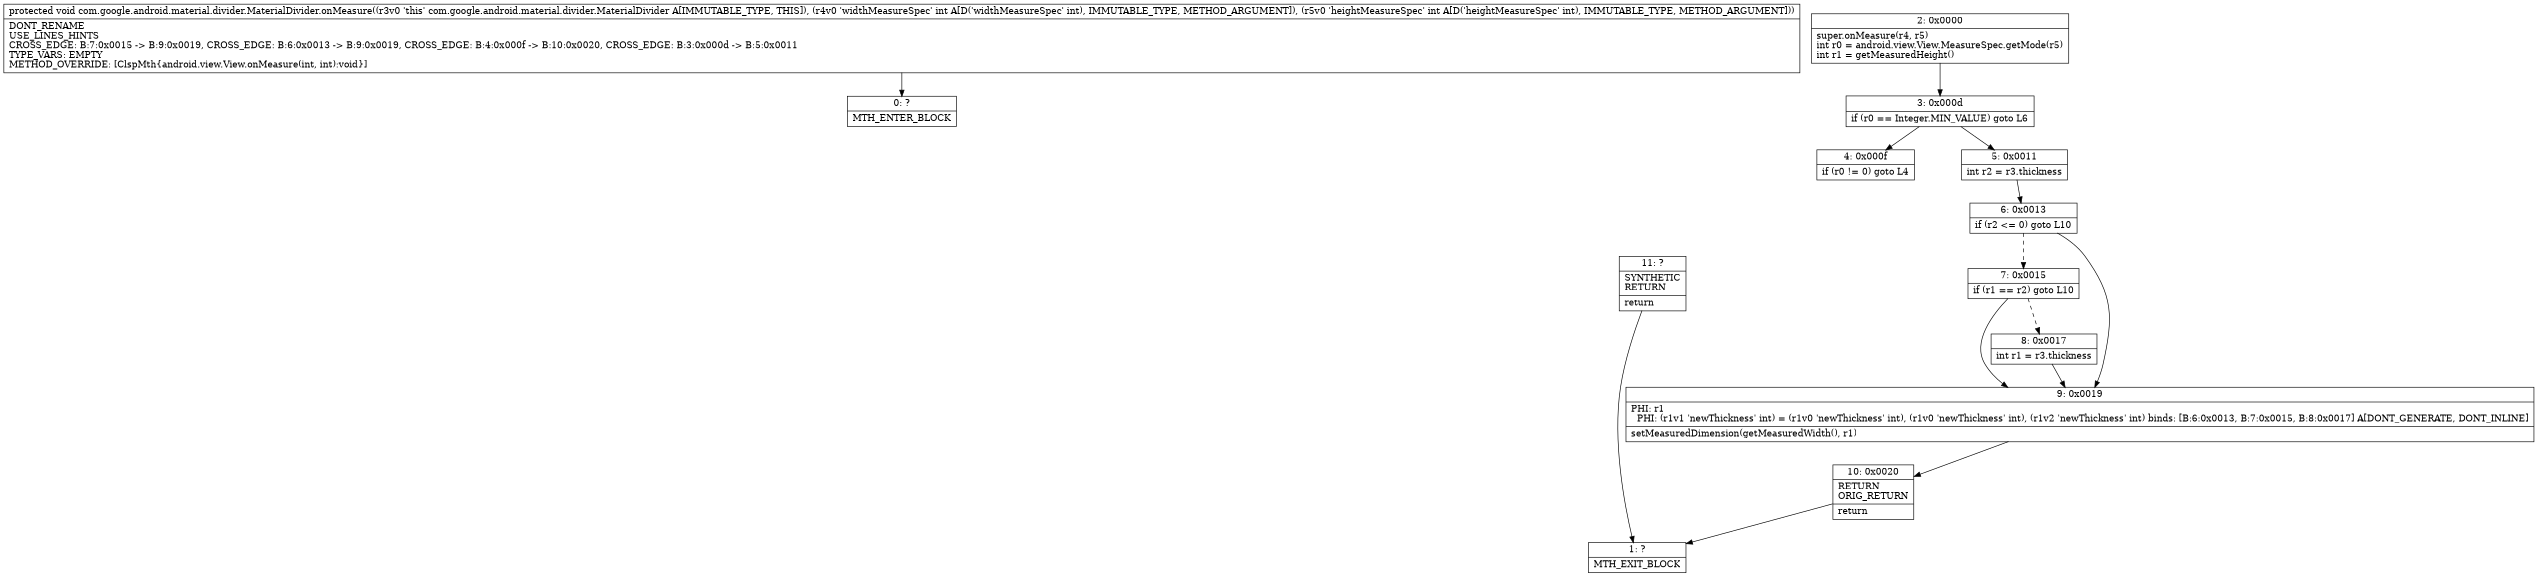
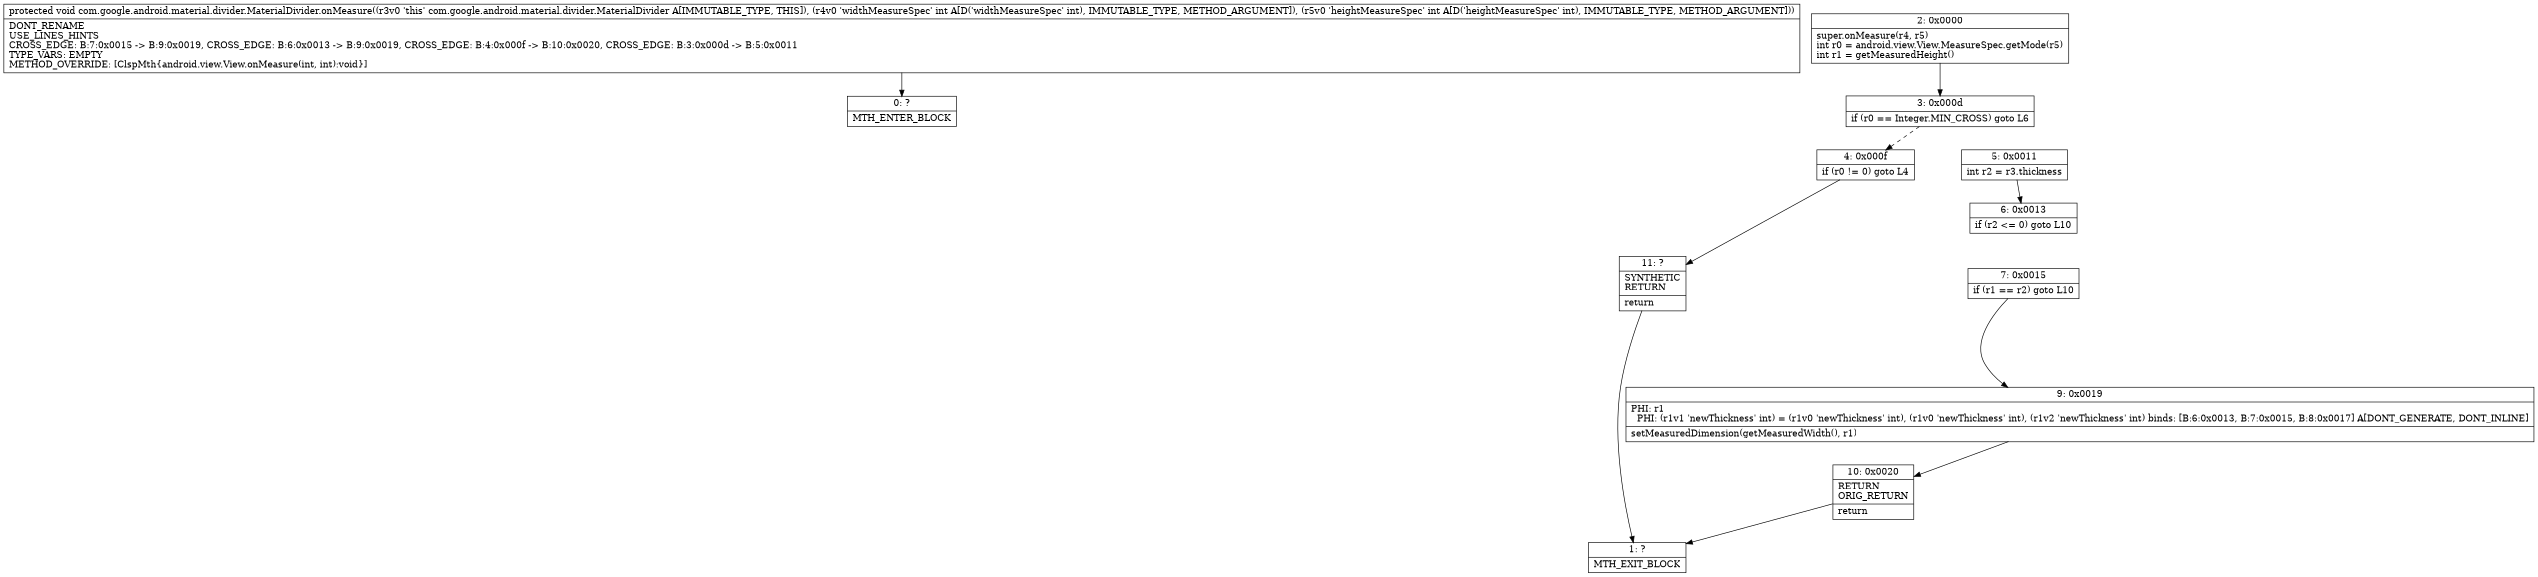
node "3: 0x000d": text "if (r0 == Integer.MIN_VALUE) goto L6" -> "if (r0 == Integer.MIN_CROSS) goto L6"
edge "3: 0x000d" -> "4: 0x000f": style solid -> dashed
edge "3: 0x000d" -> "5: 0x0011": removed
edge "4: 0x000f" -> "11: ?": added
edge "6: 0x0013" -> "7: 0x0015": removed
edge "6: 0x0013" -> "9: 0x0019": removed
node "8: 0x0017": removed
